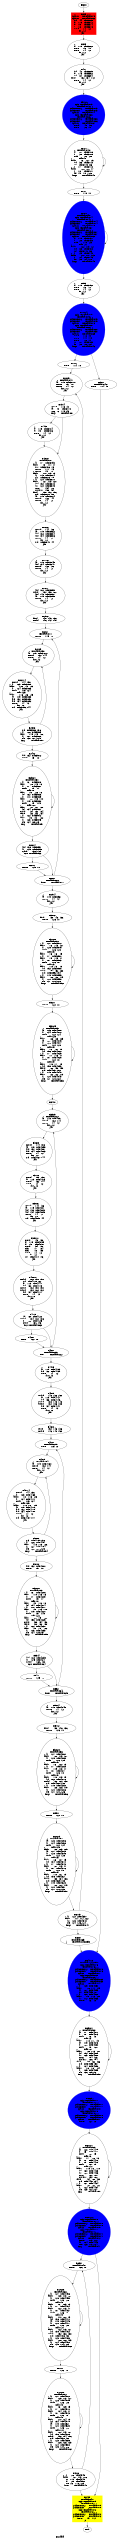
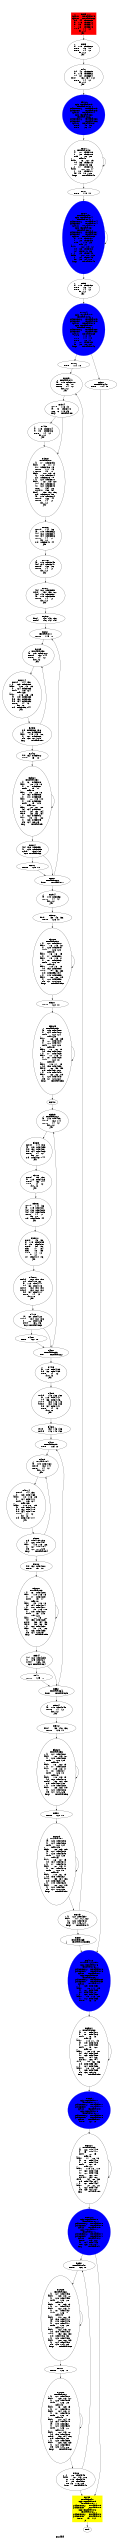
node "Begin": removed
